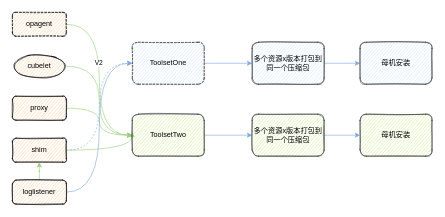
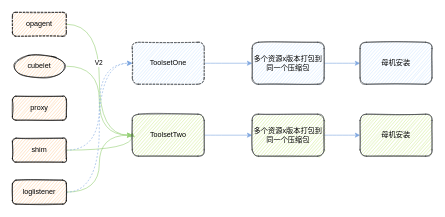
edge "proxy" -> "ToolsetTwo": removed
edge "loglistener" -> "ToolsetOne": style solid -> dashed
edge "loglistener" -> "shim": now "loglistener" -> "ToolsetTwo"
